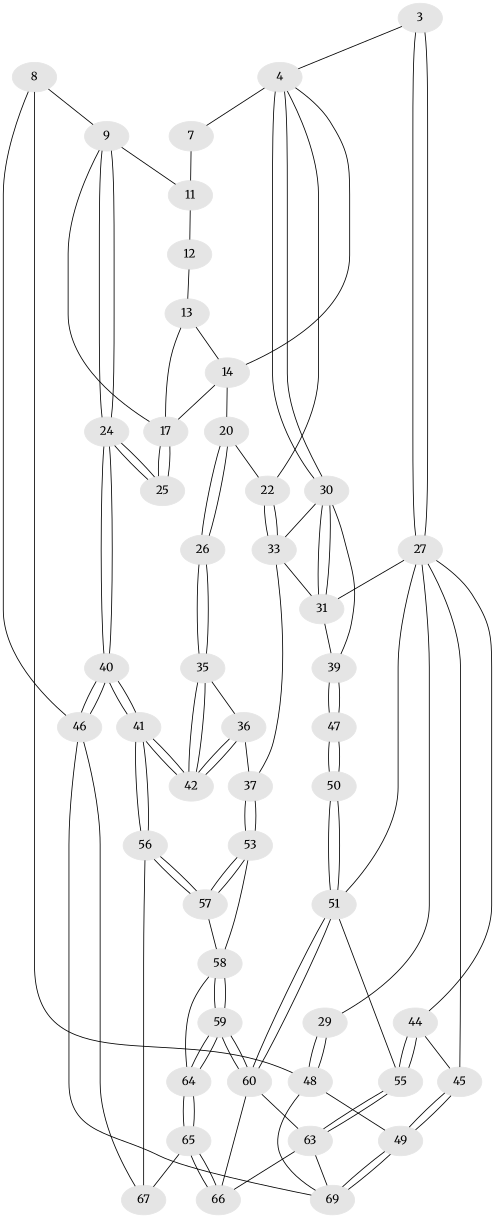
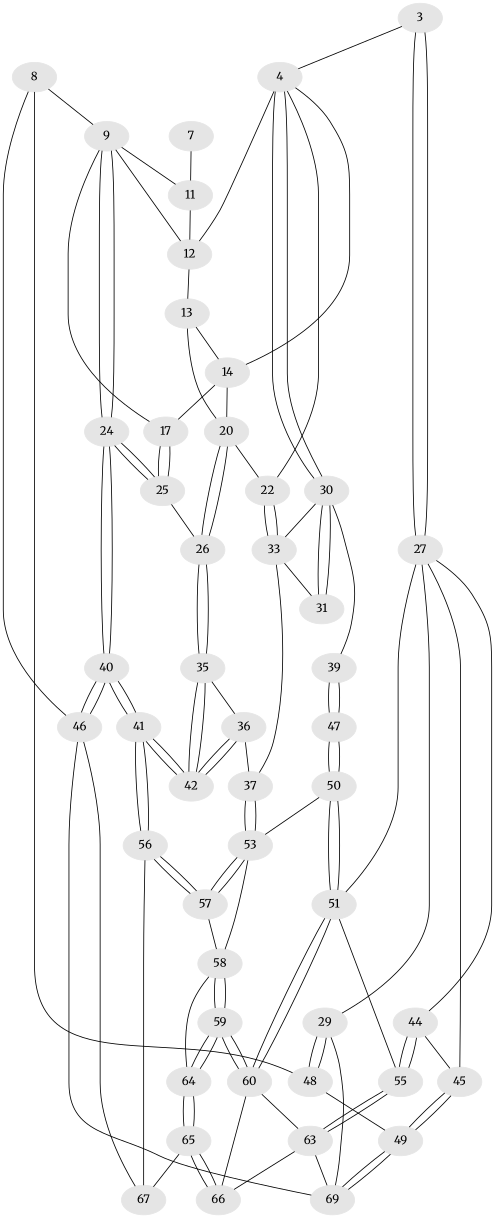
edge "4" -- "7": now "4" -- "12"
edge "9" -- "12": added
edge "13" -- "17": now "13" -- "20"
edge "25" -- "26": added
edge "27" -- "31": removed
edge "31" -- "39": removed
edge "50" -- "53": added
edge "48" -- "69": now "29" -- "69"
